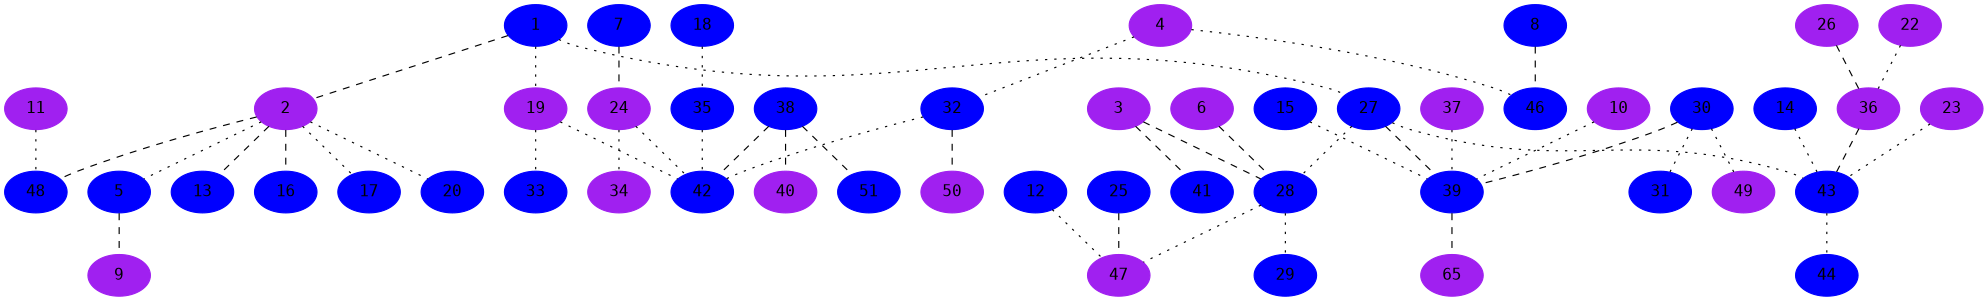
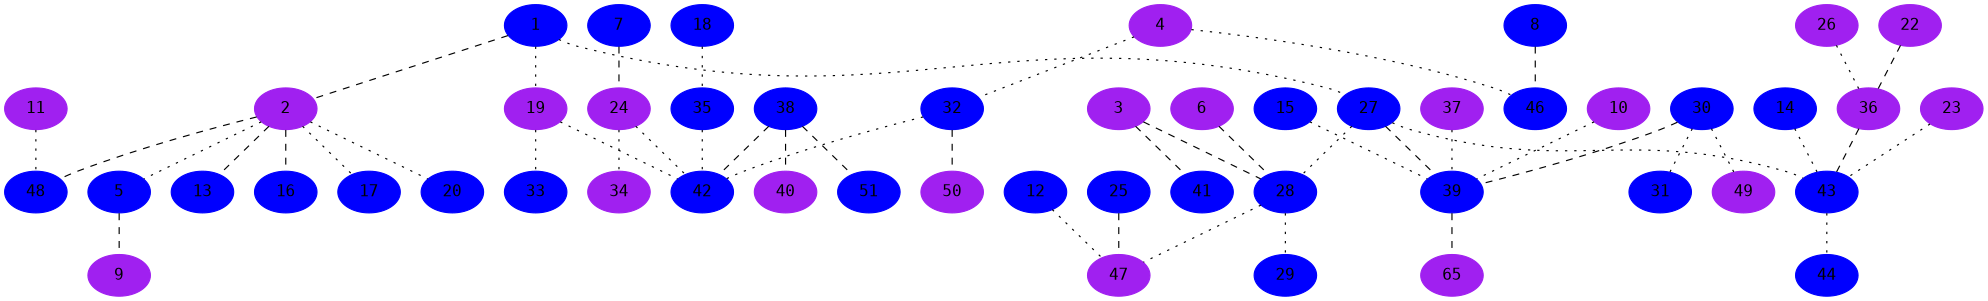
edge "26" -- "36": style dashed -> dotted
edge "22" -- "36": style dotted -> dashed
